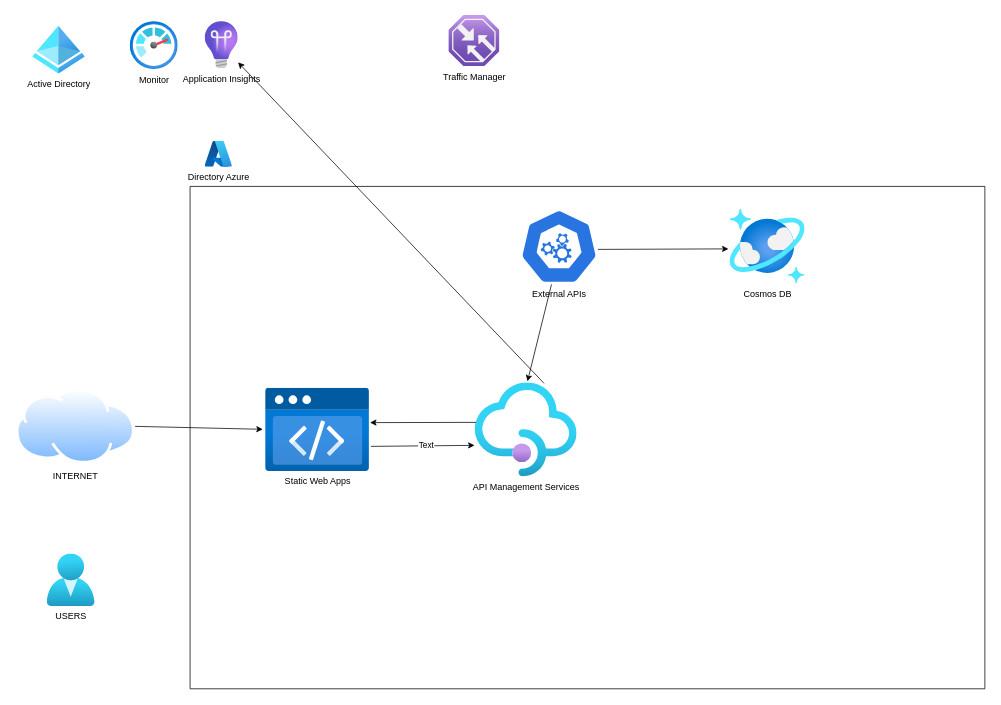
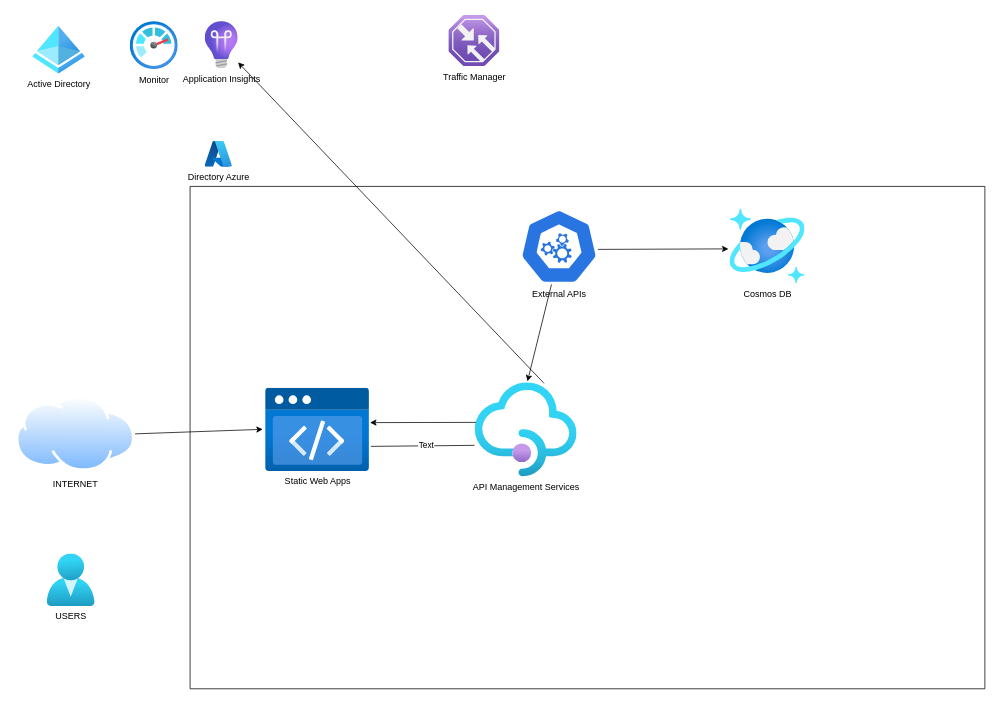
node "INTERNET": moved (76, 426) -> (76, 434)
edge "Static Web Apps" -> "API Management Services": arrowhead classic -> none
